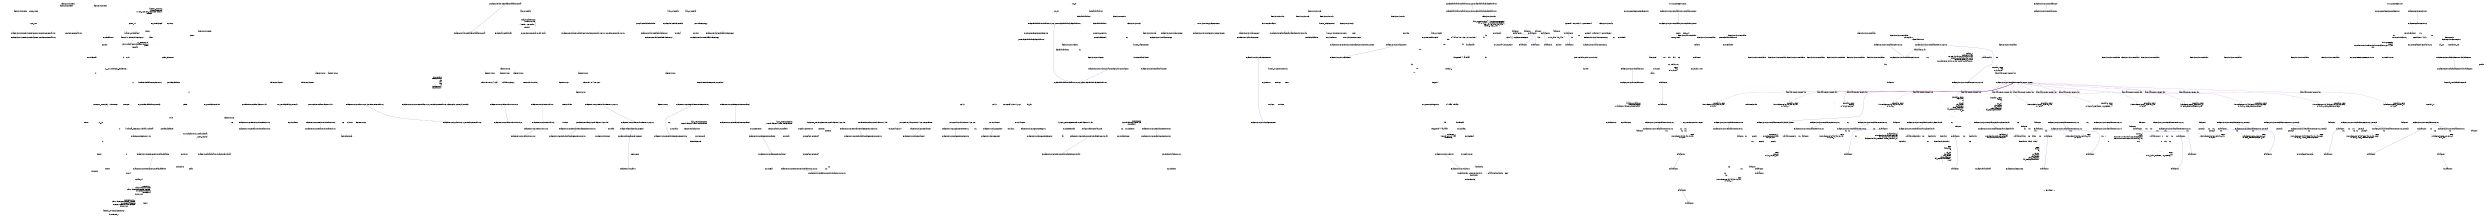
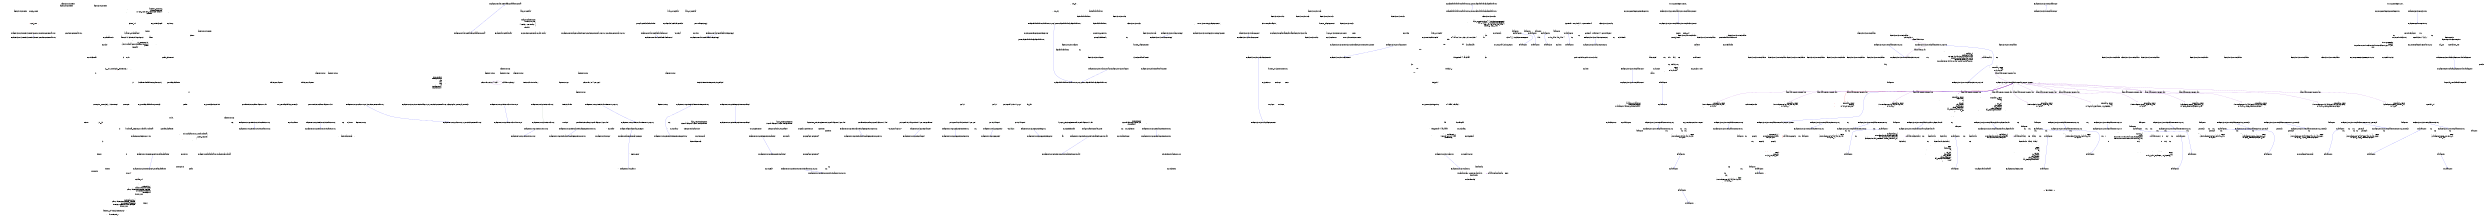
edge "HangFire.SqlServer.SqlServerStorage" -> "Hangfire.Dashboard.DashboardMetric": label "HangFire.SqlServer.QueueAttribute" -> "HangFire.SqlServer.SqlServerStorage"
edge "HangFire.SqlServer.SqlServerStorage" -> "var connection = new SqlConnection(_connectionString)": label "System.Threading.CancellationToken" -> "HangFire.SqlServer.SqlServerStorage"
